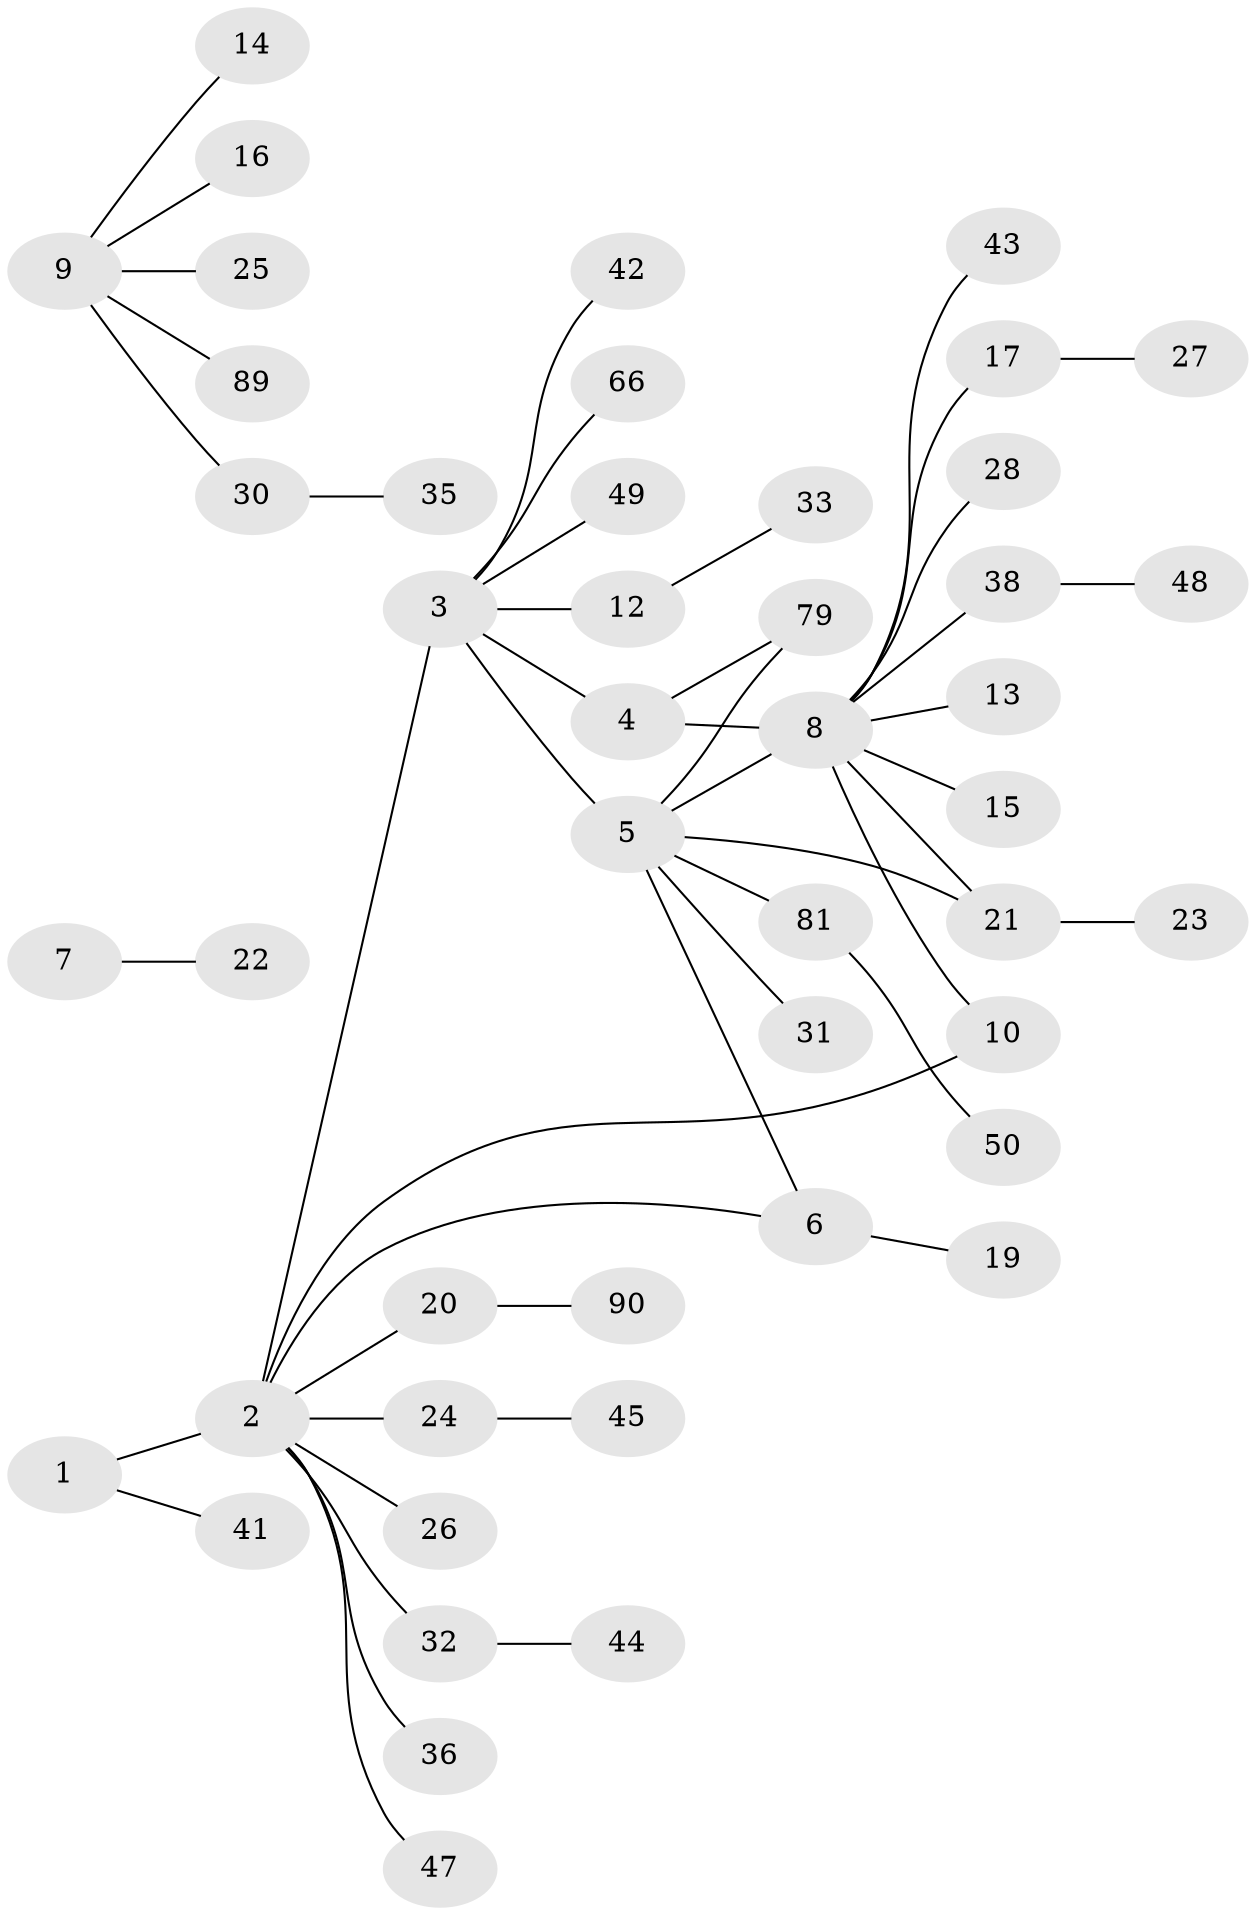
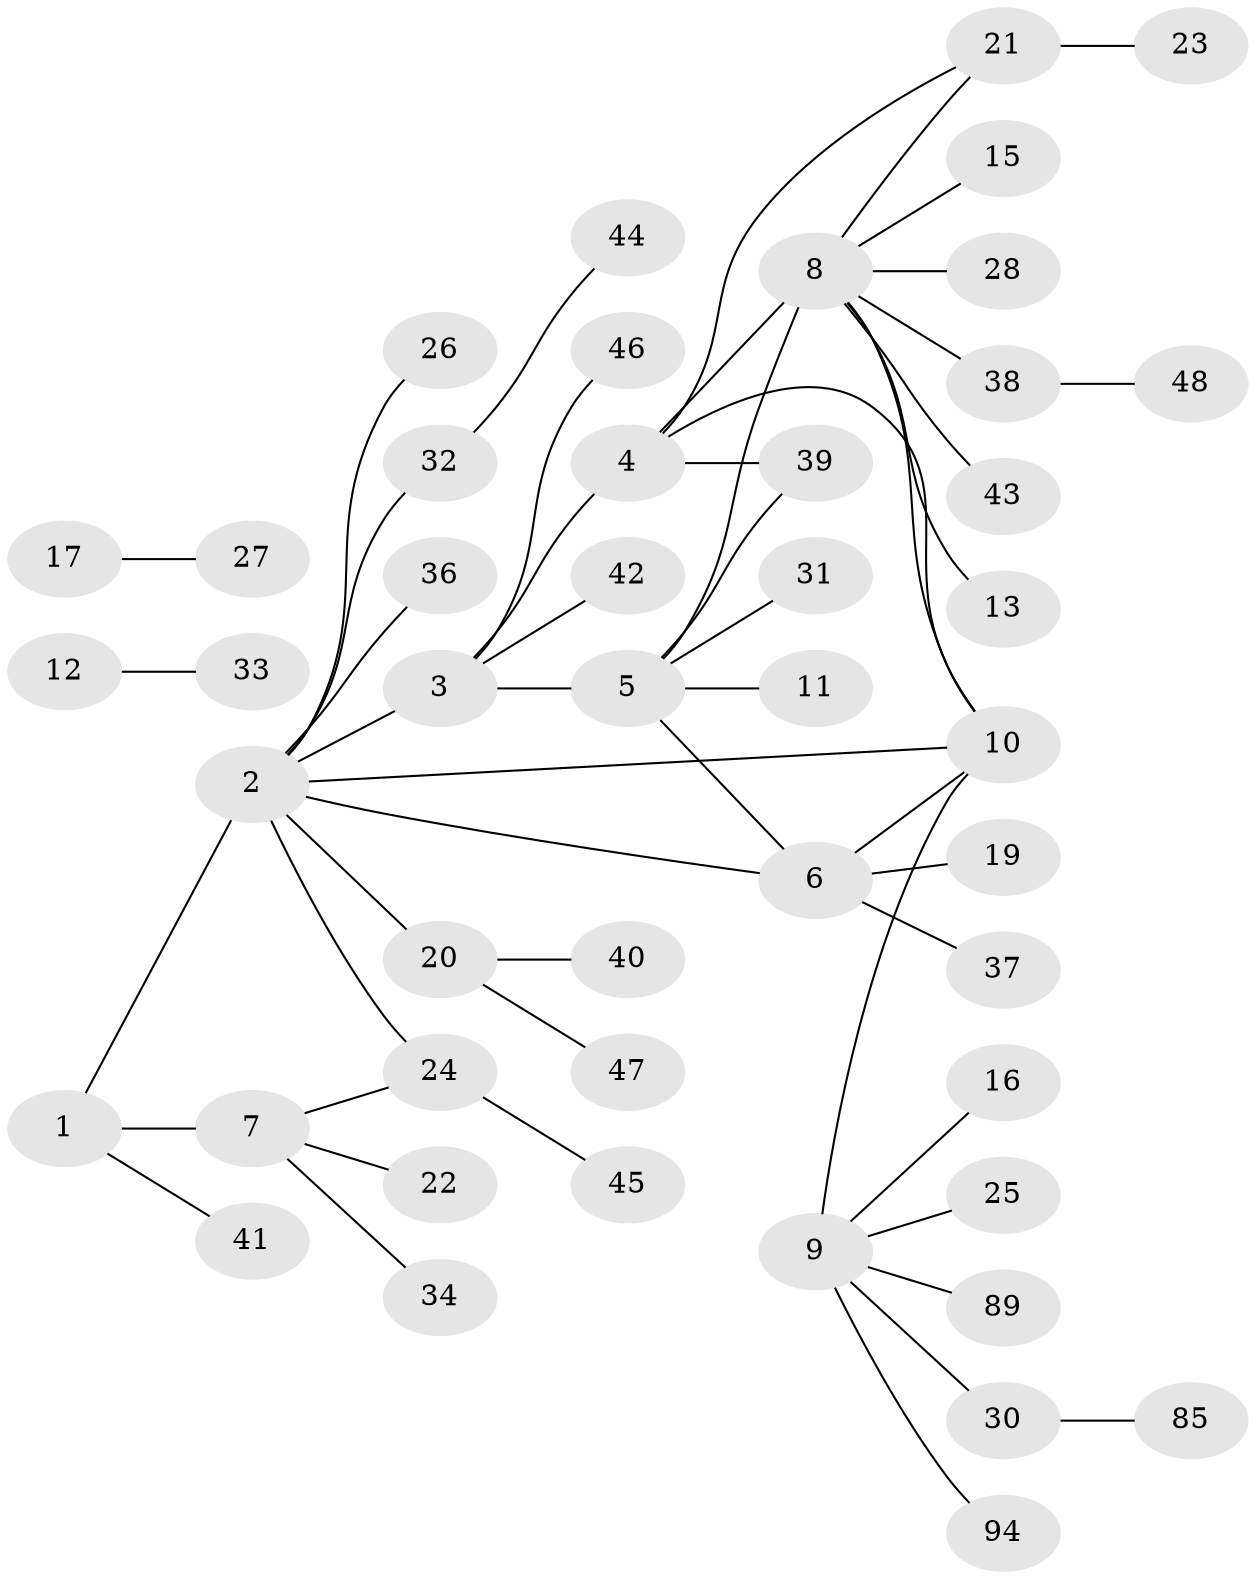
node "14": label "14" -> "94"
node "66": label "66" -> "46"
edge "4" -- "10": added
edge "17" -- "8": removed
node "35": label "35" -> "85"
node "49": removed
edge "3" -- "12": removed
node "79": label "79" -> "39"
edge "10" -- "6": added
edge "5" -- "21": now "4" -- "21"
node "81": label "81" -> "11"
node "37": added
edge "10" -- "9": added
edge "24" -- "7": added
edge "1" -- "7": added
node "50": removed
node "34": added
node "90": label "90" -> "40"
edge "2" -- "47": now "20" -- "47"
